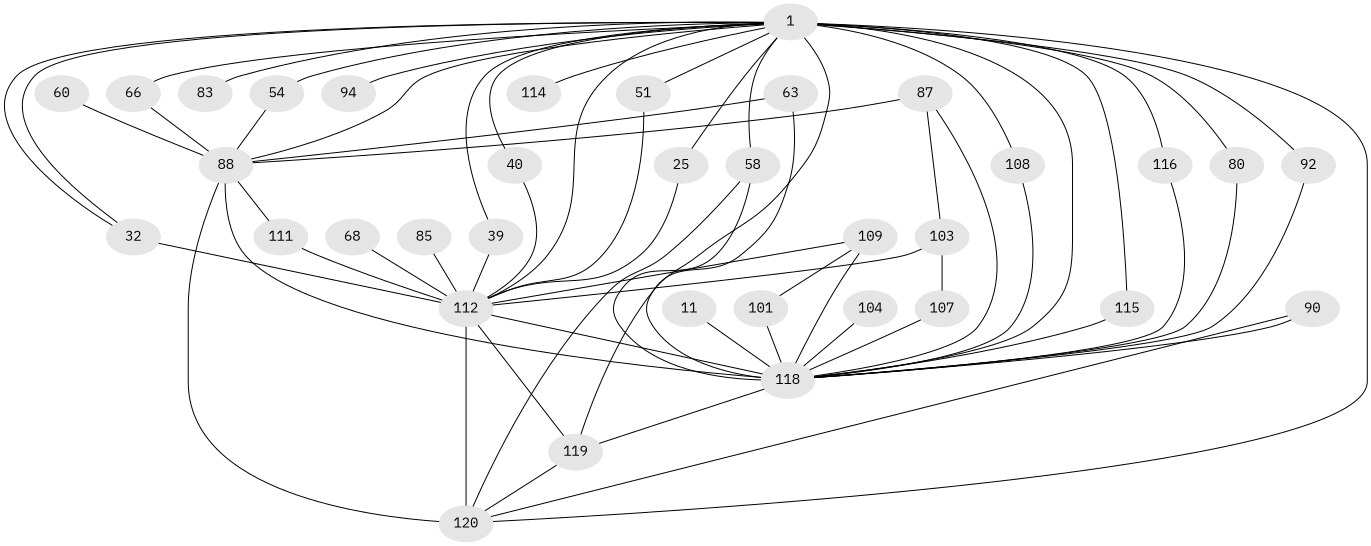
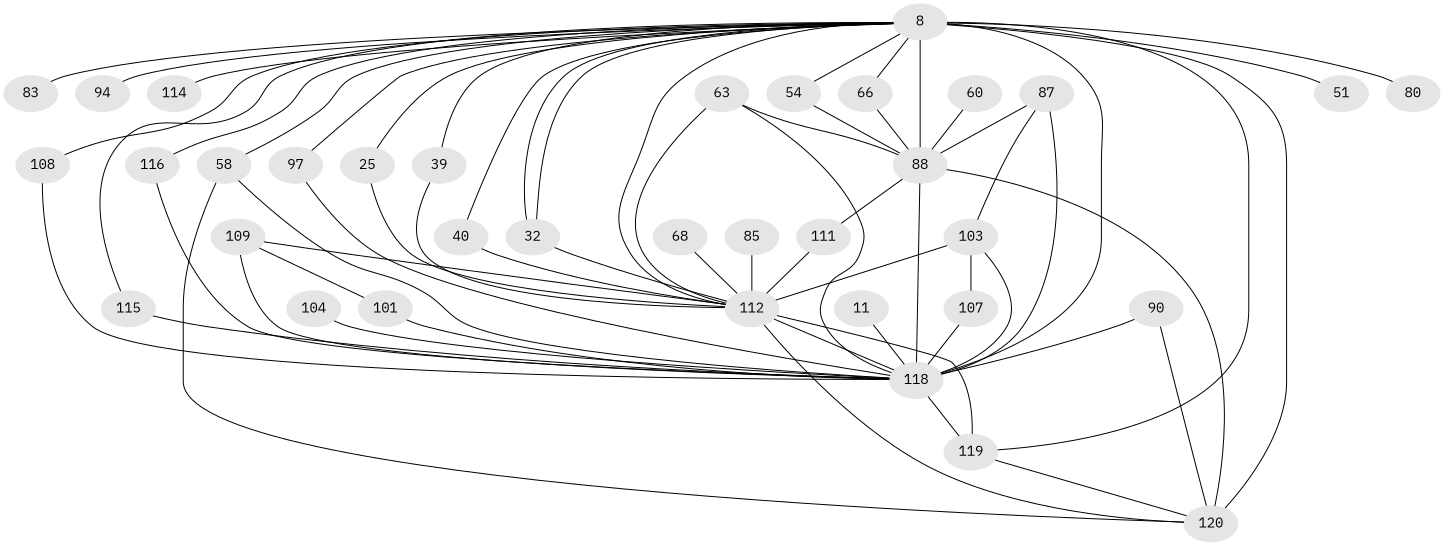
node "1": label "1" -> "8"
node "92": label "92" -> "97"
edge "51" -- "112": now "63" -- "112"
edge "80" -- "118": now "103" -- "118"
